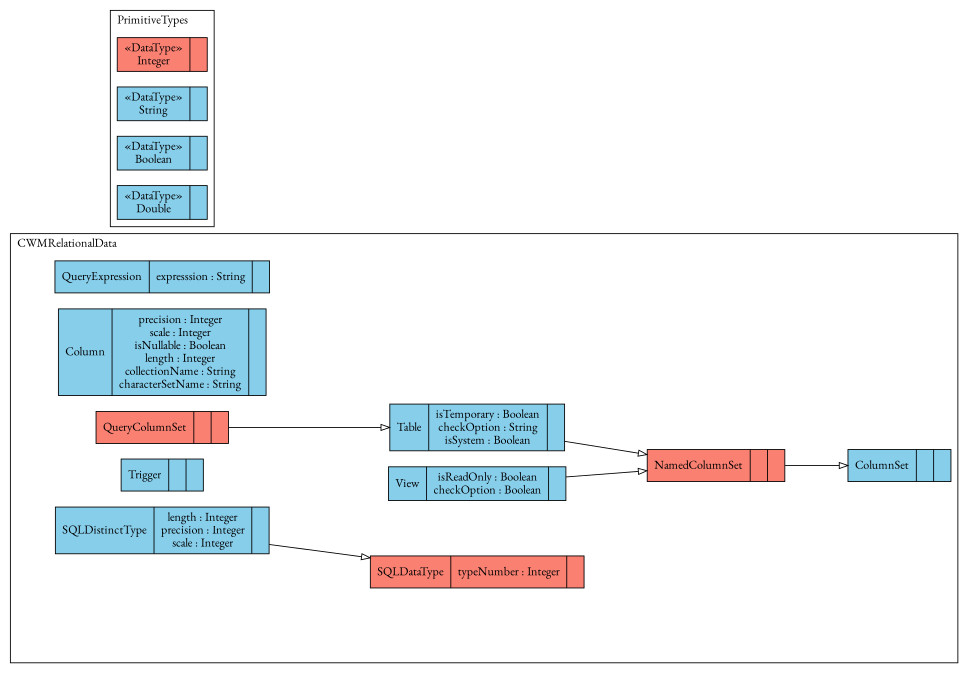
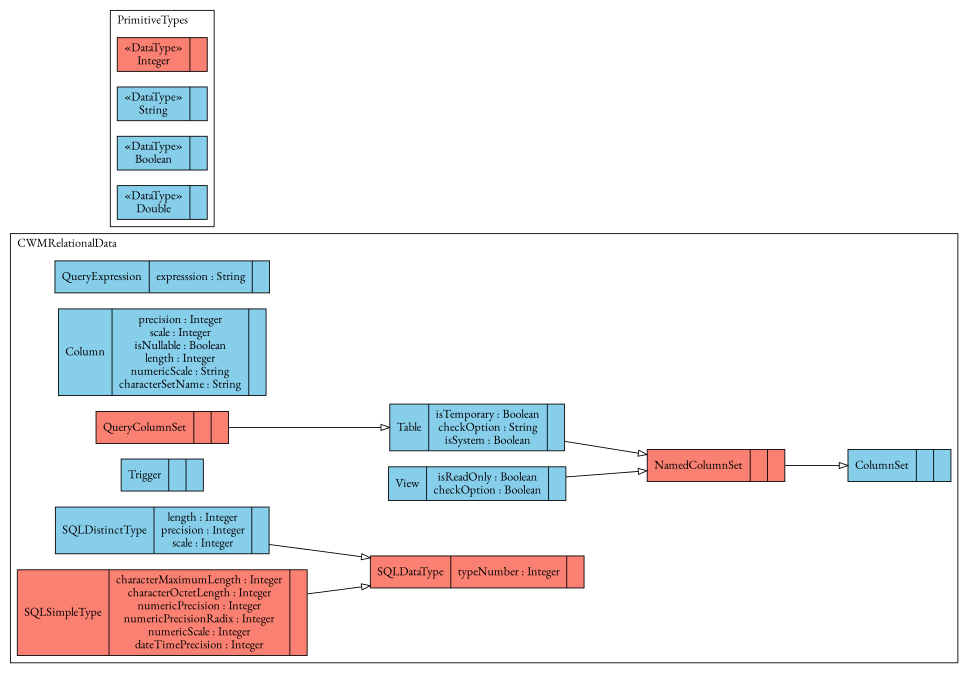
node "Column": text "collectionName : String" -> "numericScale : String"
node "SQLSimpleType": added
